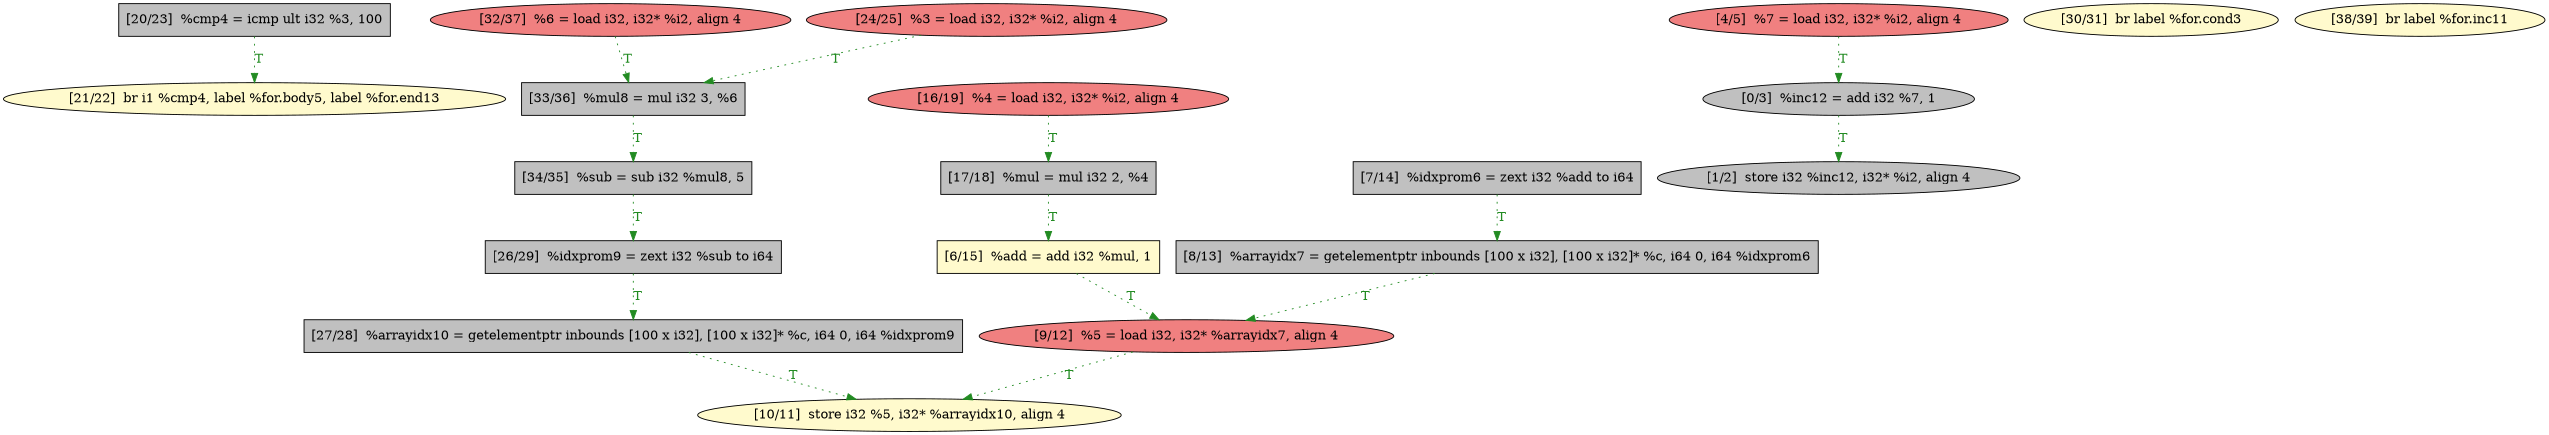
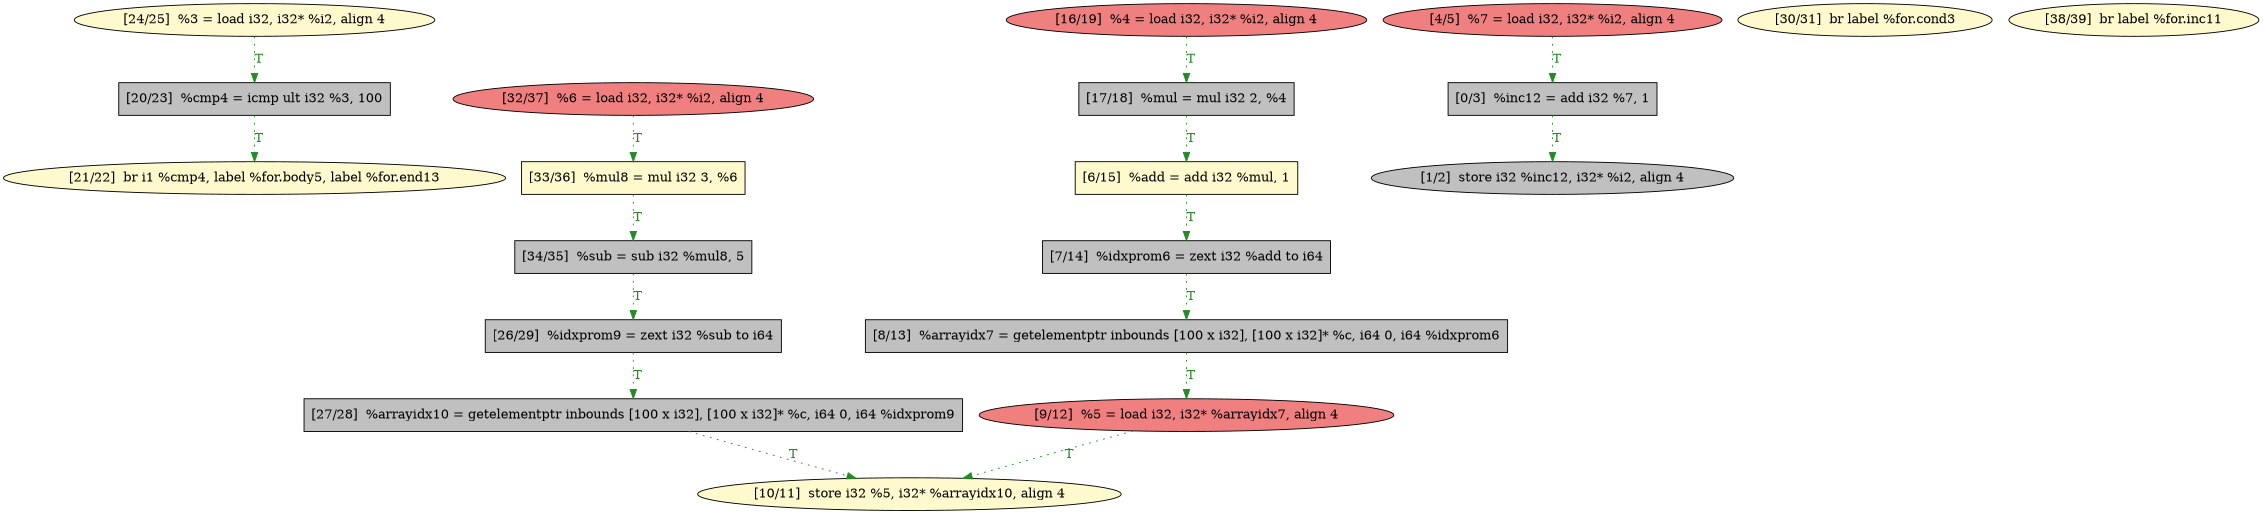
node "[24/25]  %3 = load i32, i32* %i2, align 4": fillcolor lightcoral -> lemonchiffon
edge "[24/25]  %3 = load i32, i32* %i2, align 4" -> "[33/36]  %mul8 = mul i32 3, %6": now "[24/25]  %3 = load i32, i32* %i2, align 4" -> "[20/23]  %cmp4 = icmp ult i32 %3, 100"
node "[33/36]  %mul8 = mul i32 3, %6": fillcolor grey -> lemonchiffon
node "[0/3]  %inc12 = add i32 %7, 1": shape ellipse -> box
edge "[6/15]  %add = add i32 %mul, 1" -> "[9/12]  %5 = load i32, i32* %arrayidx7, align 4": now "[6/15]  %add = add i32 %mul, 1" -> "[7/14]  %idxprom6 = zext i32 %add to i64"
